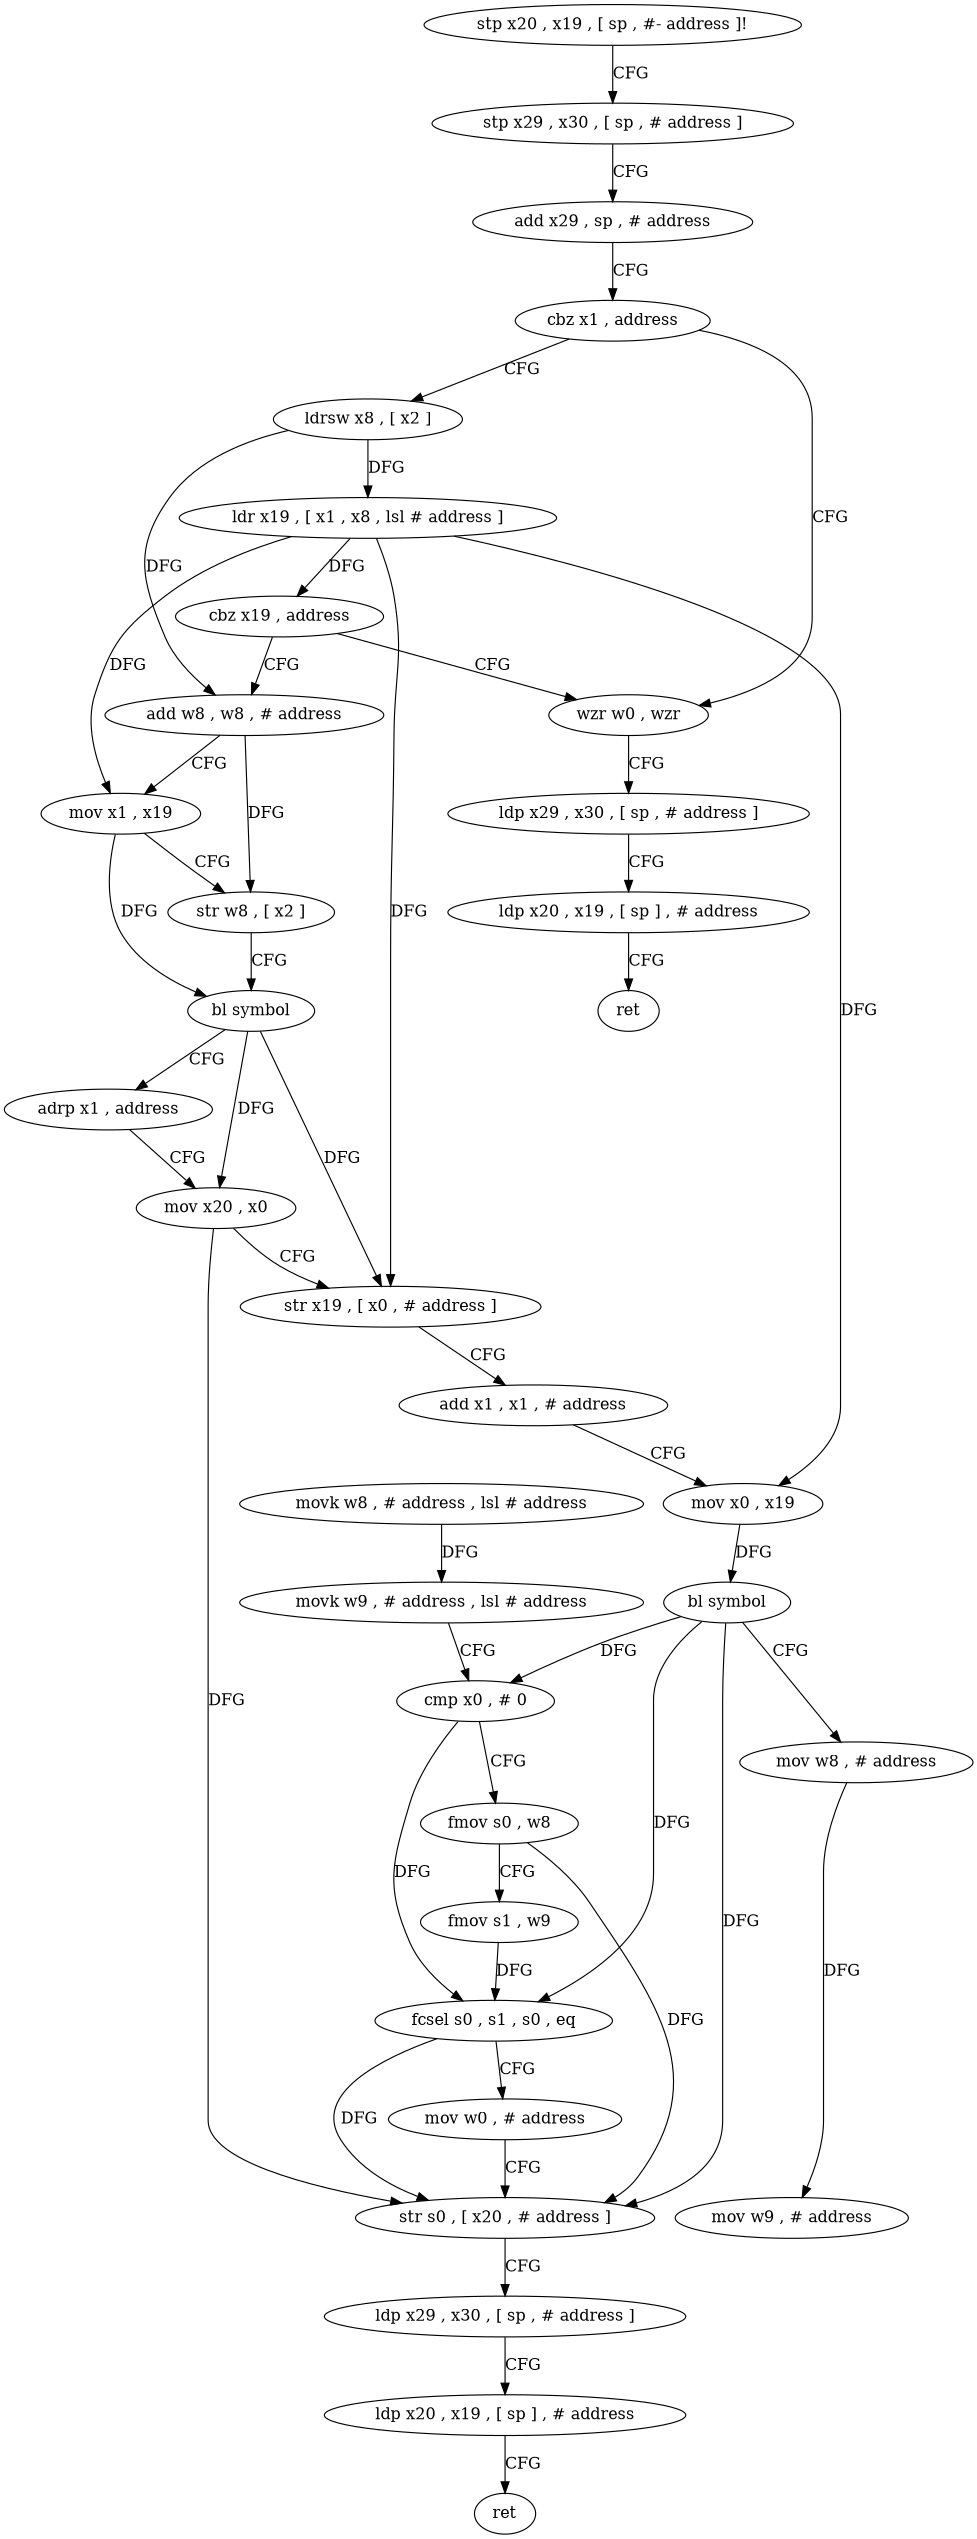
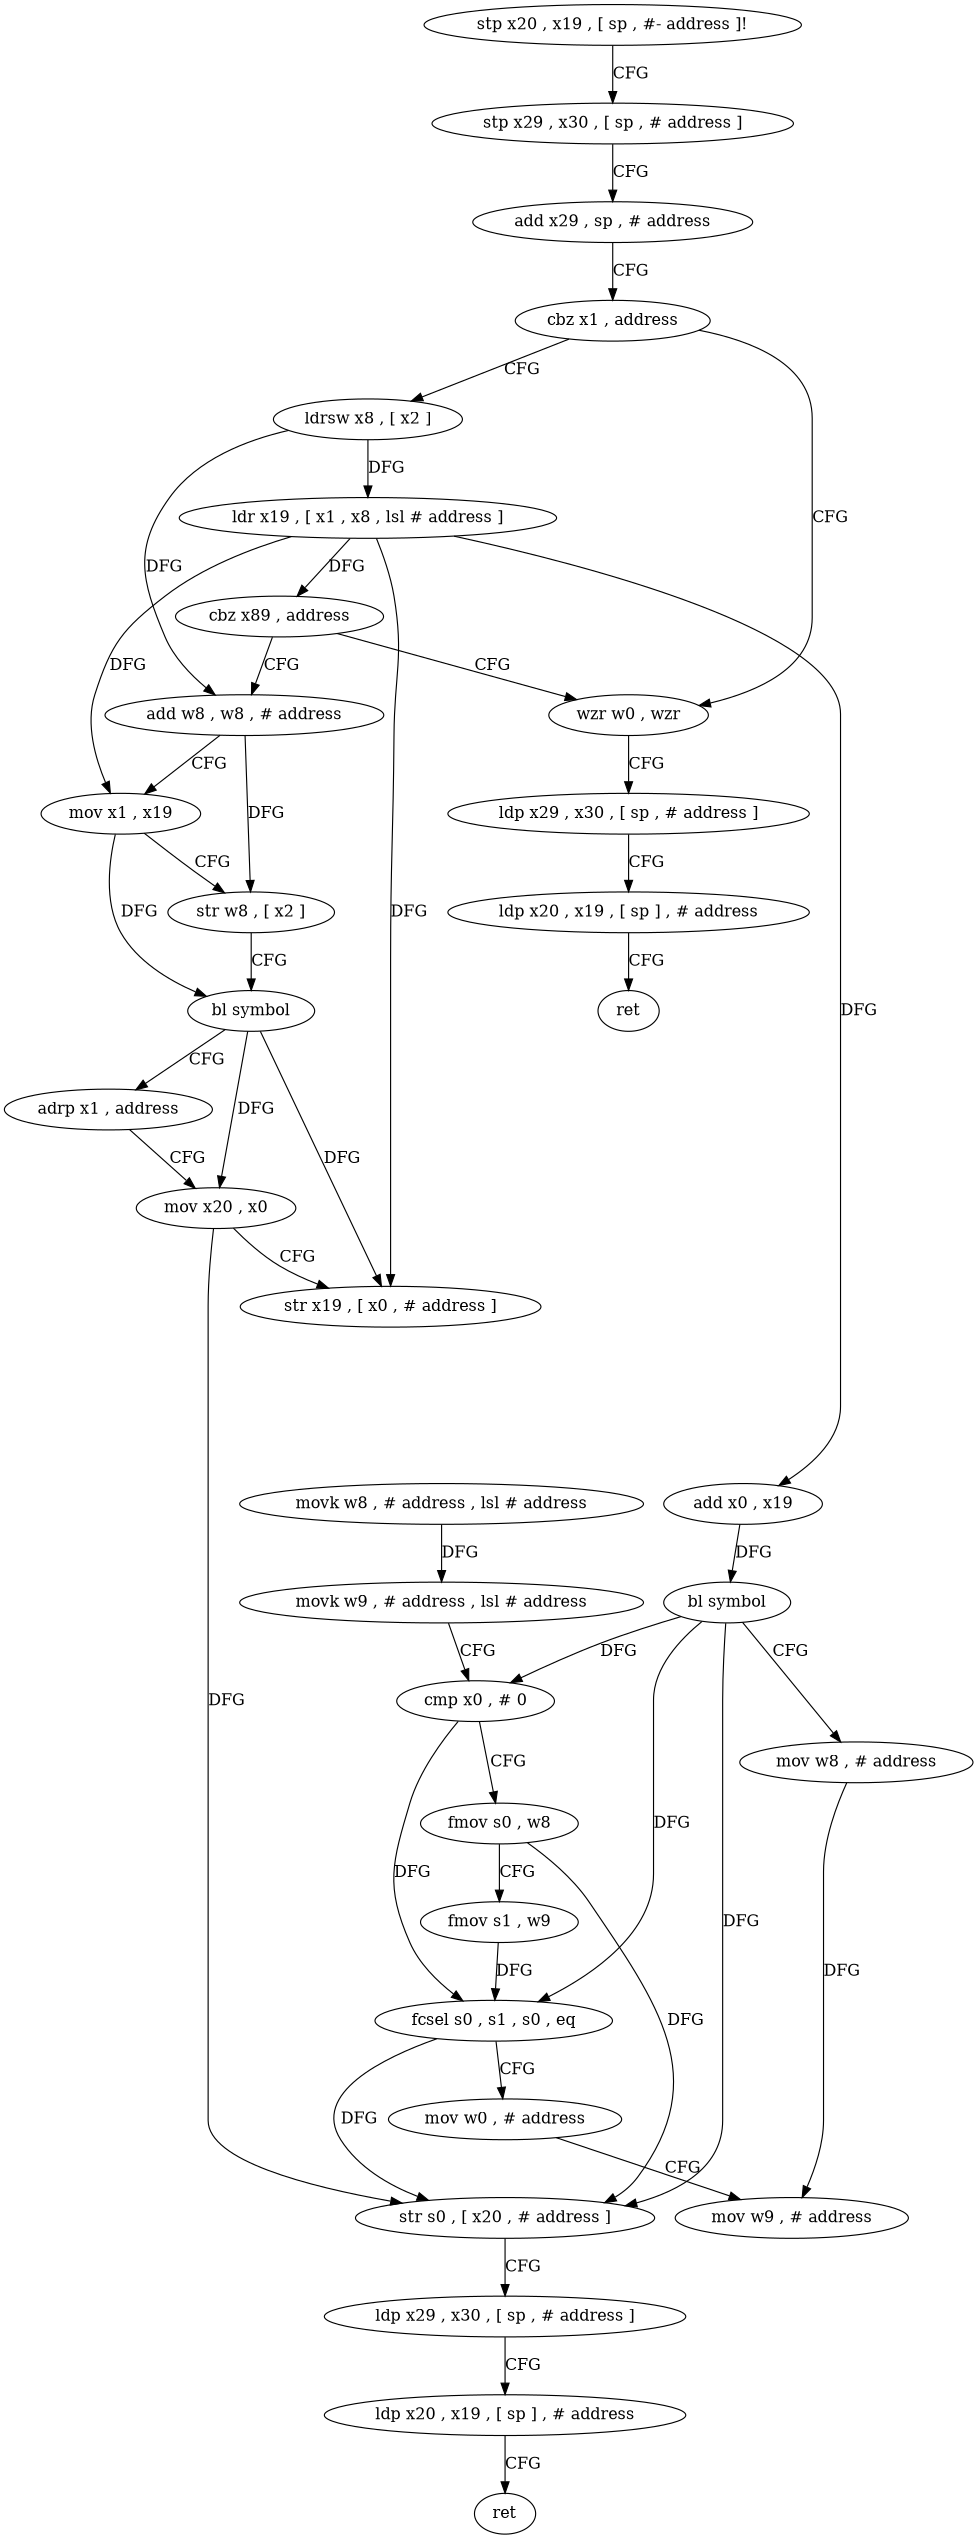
node "cbz x19 , address": label "cbz x19 , address" -> "cbz x89 , address"
node "add x1 , x1 , # address": removed
node "mov x0 , x19": label "mov x0 , x19" -> "add x0 , x19"
edge "mov w0 , # address" -> "str s0 , [ x20 , # address ]": now "mov w0 , # address" -> "mov w9 , # address"
